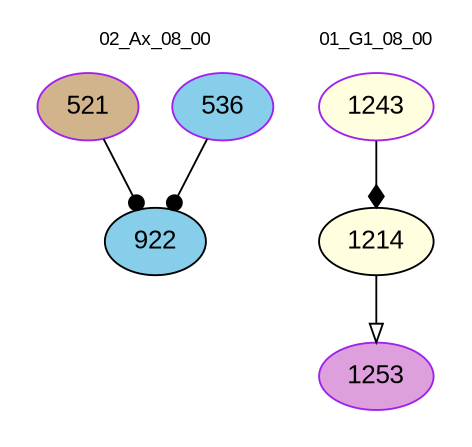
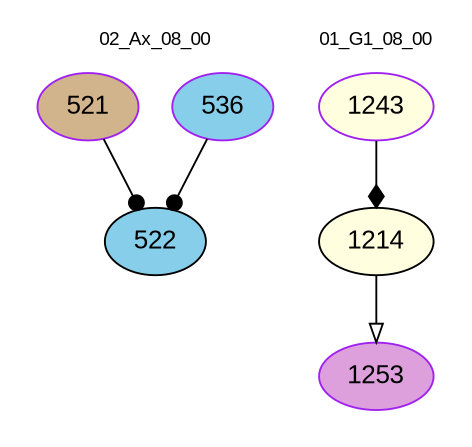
node "922": label "922" -> "522"
